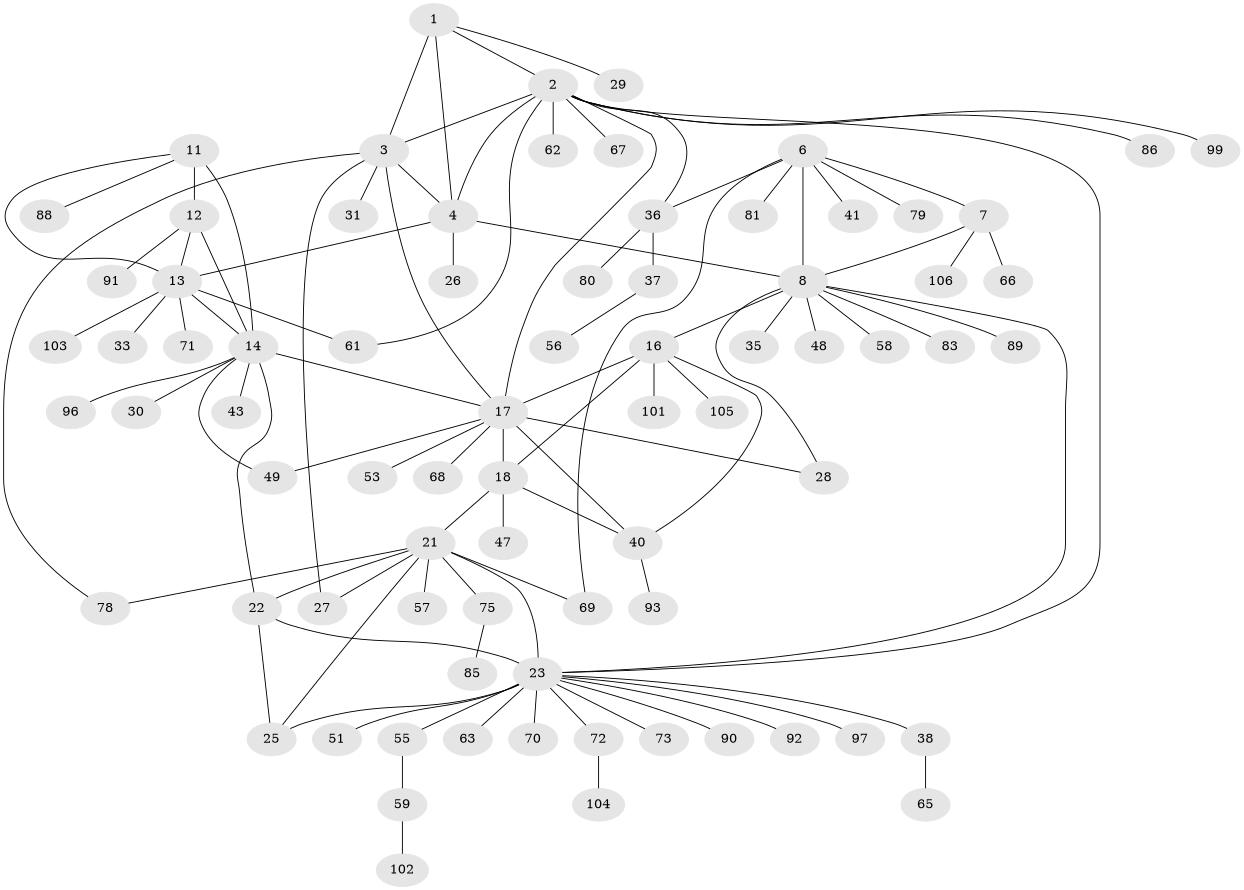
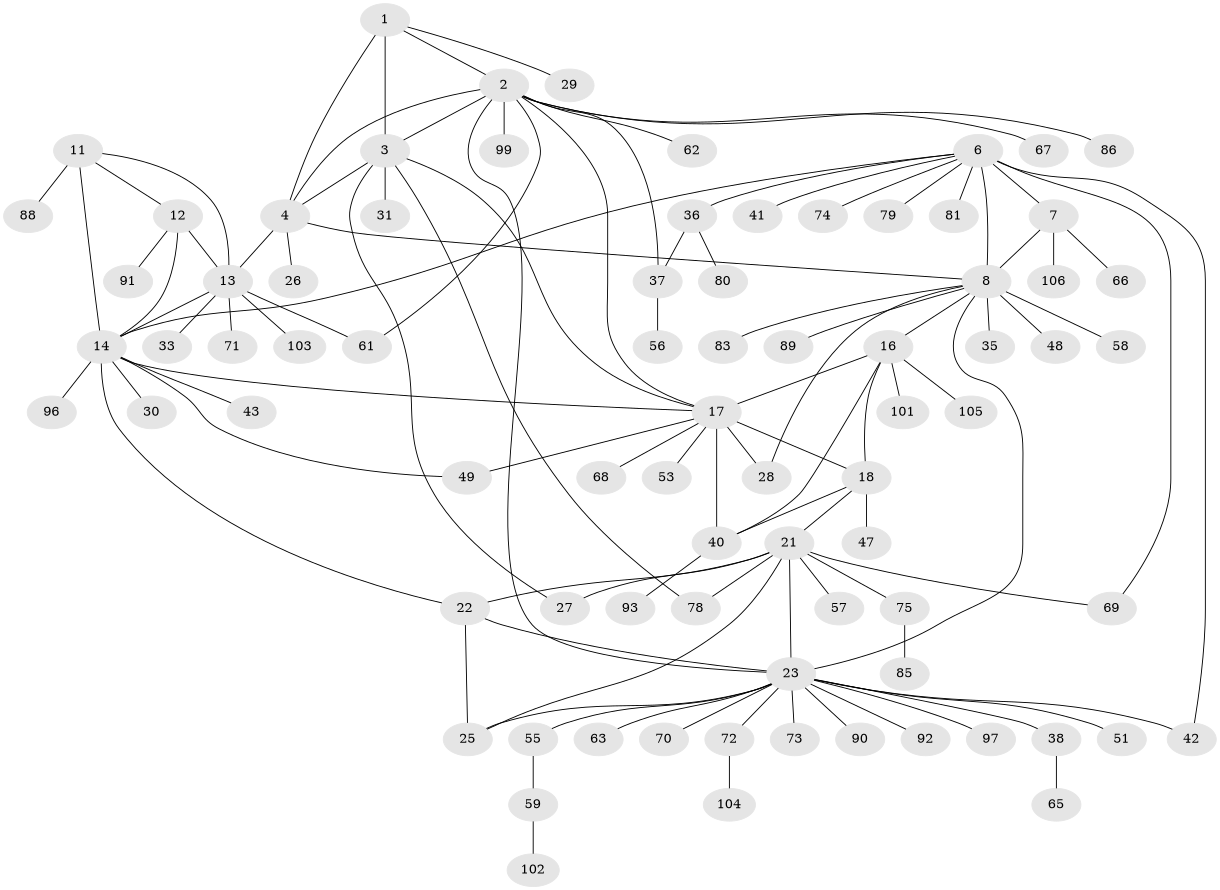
edge "2" -- "36": now "2" -- "37"
node "74": added
edge "6" -- "14": added
node "42": added
